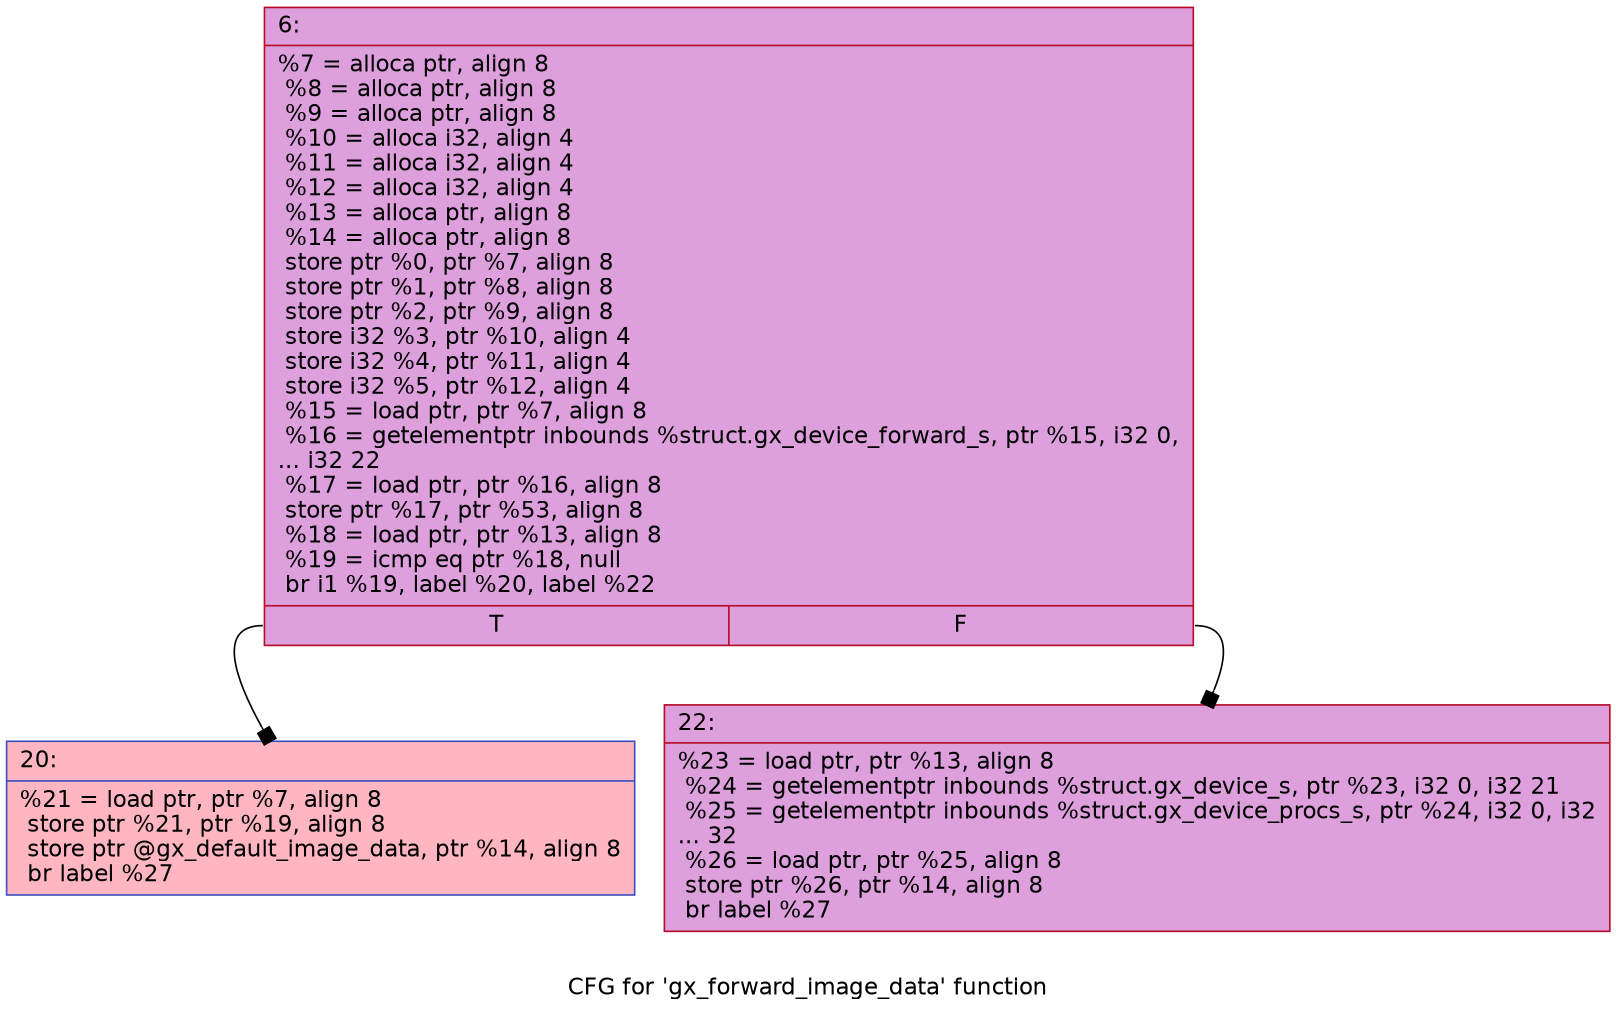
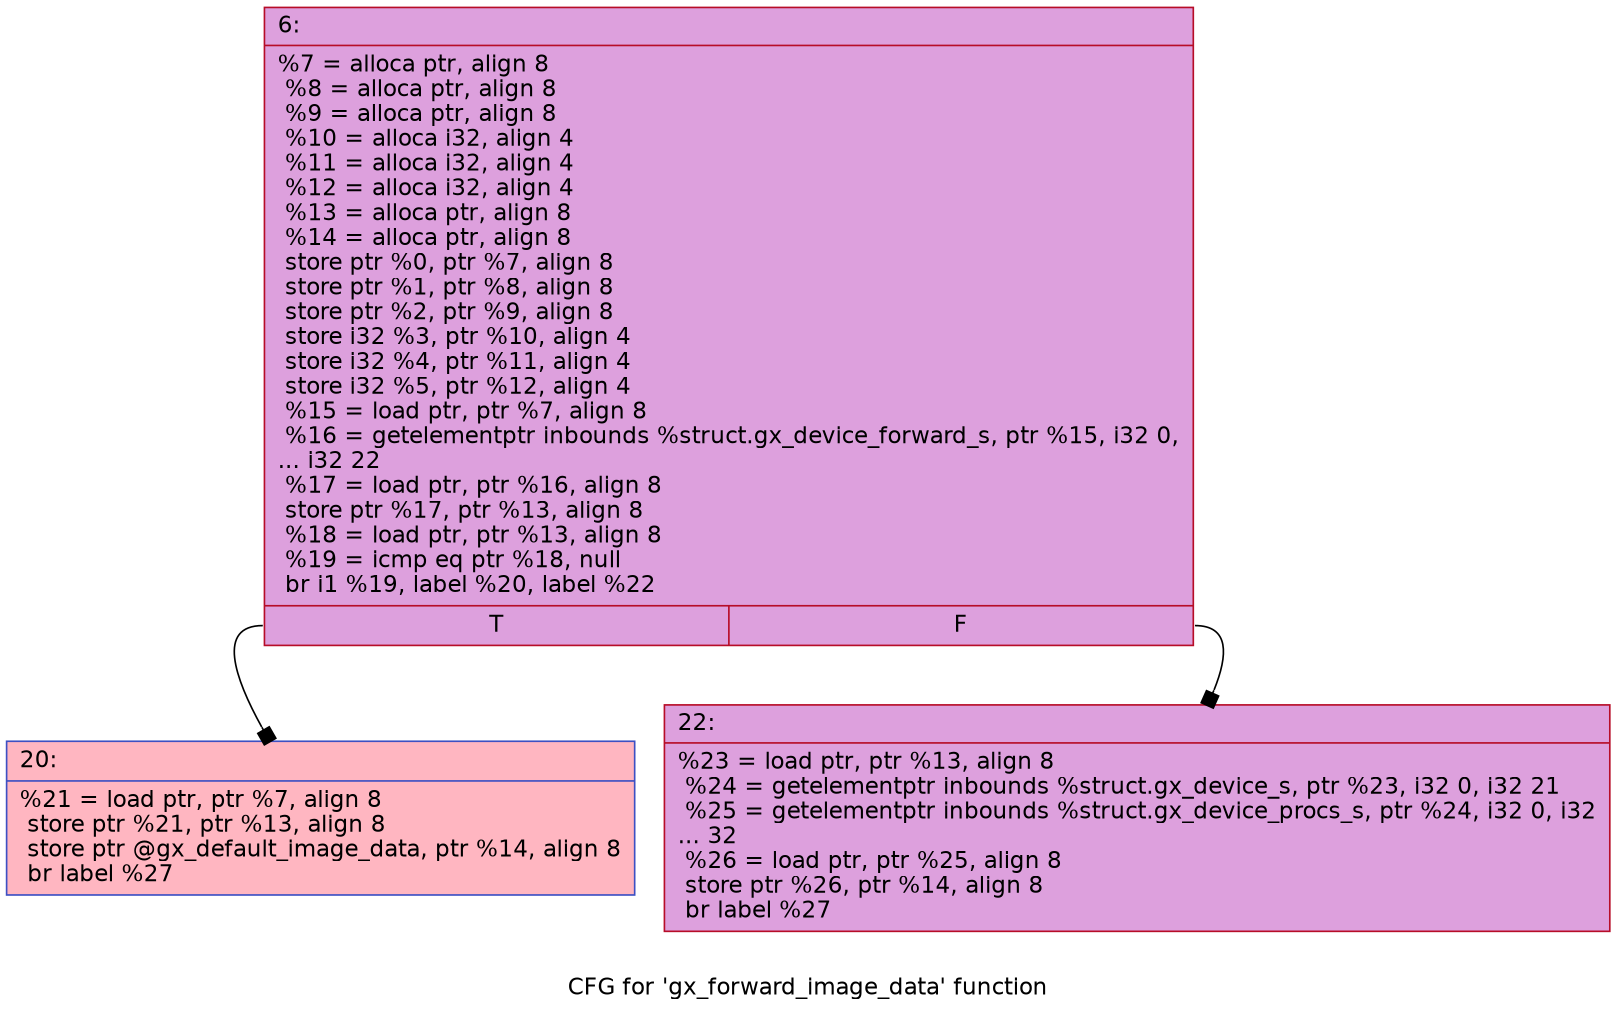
node "6:": text "store ptr %17, ptr %53, align 8" -> "store ptr %17, ptr %13, align 8"
node "20:": text "store ptr %21, ptr %19, align 8" -> "store ptr %21, ptr %13, align 8"
